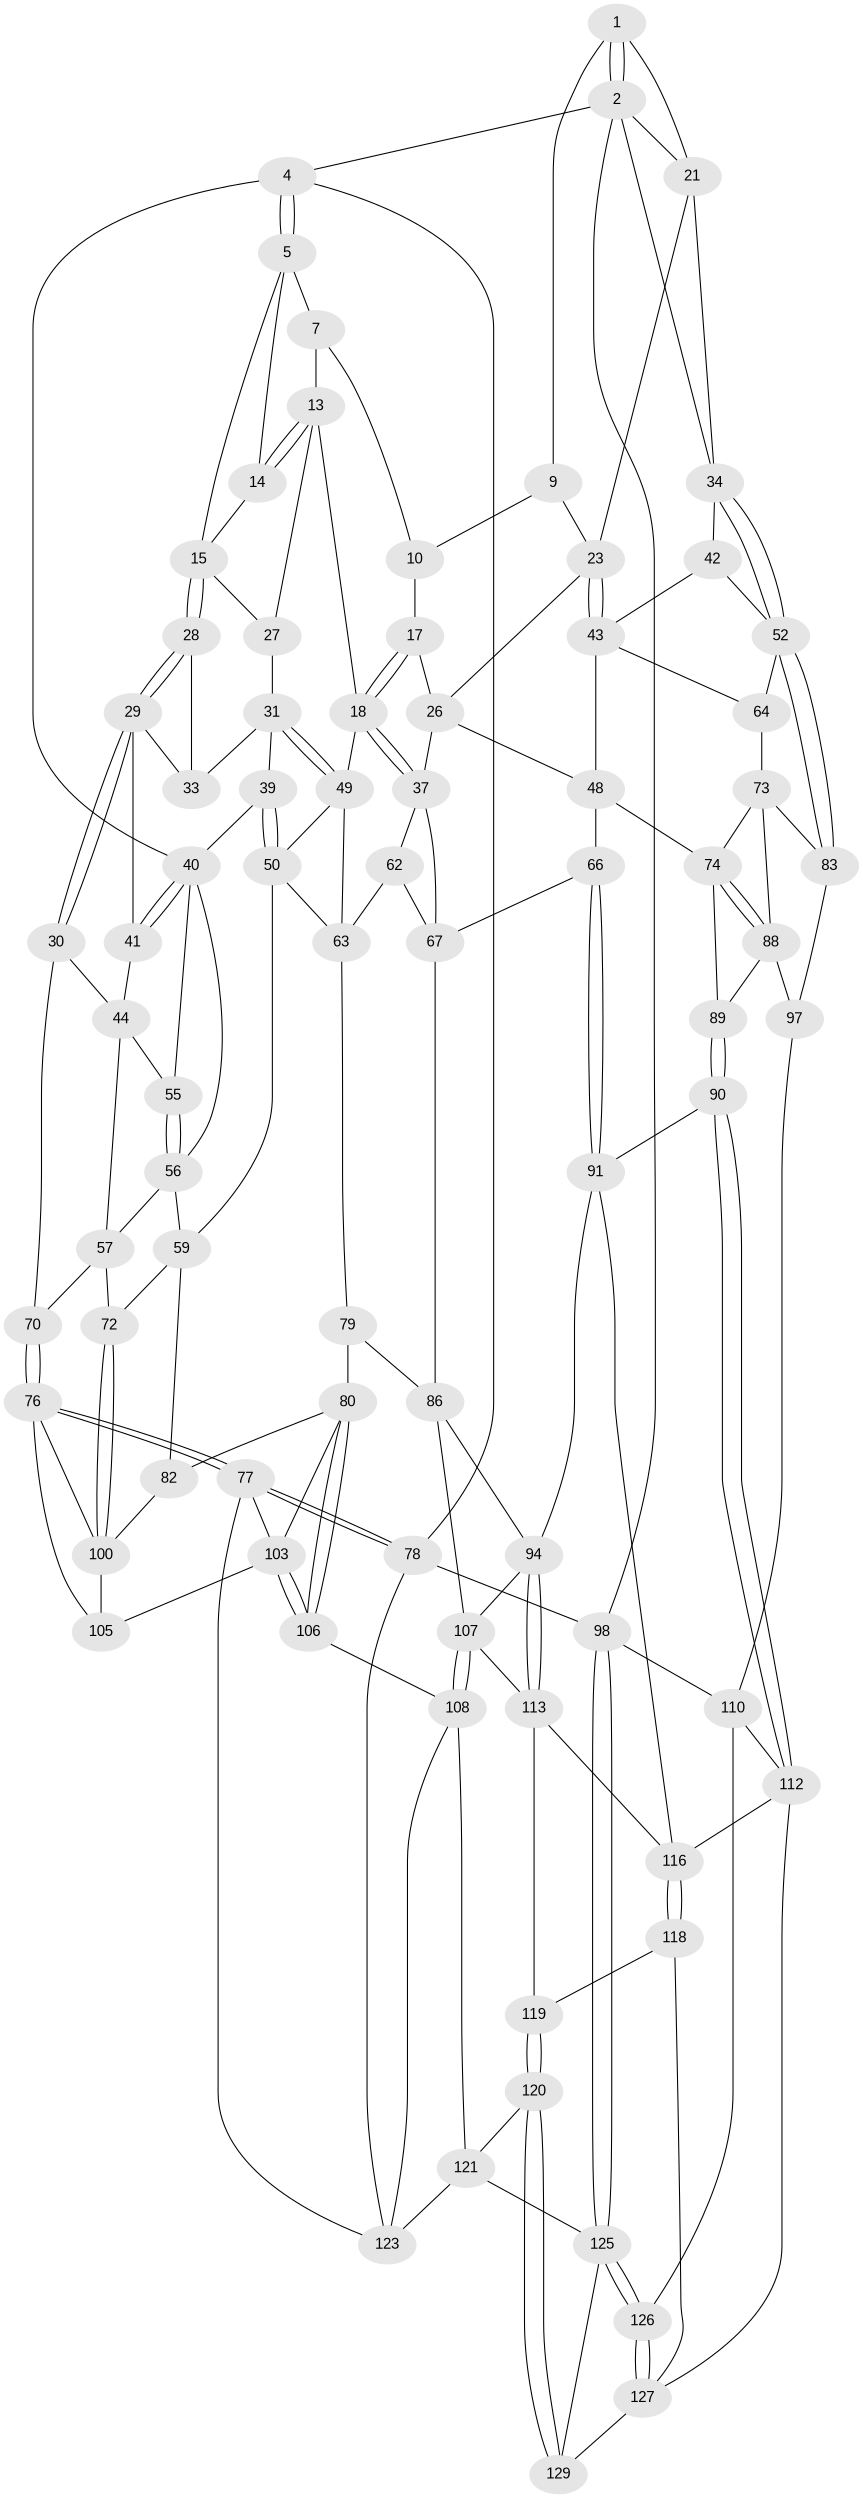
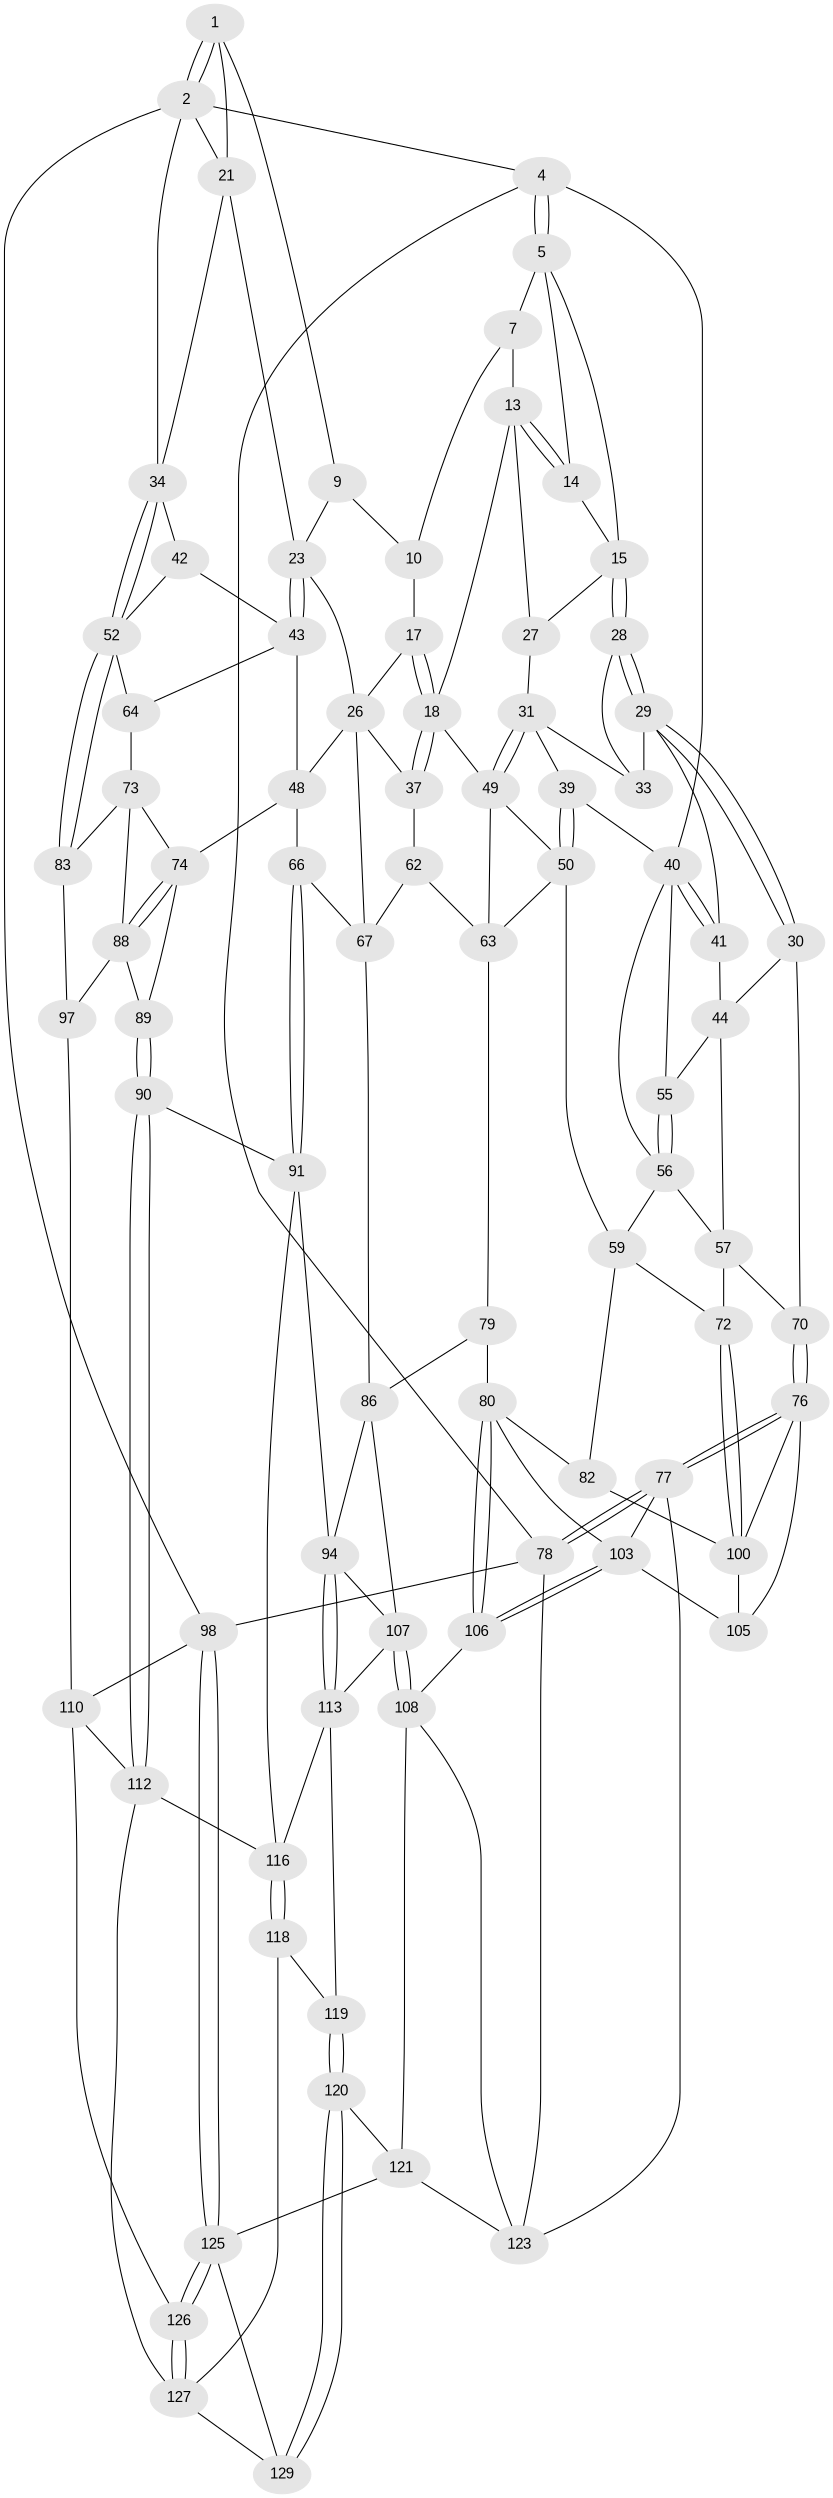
edge "37" -- "67": now "26" -- "67"
